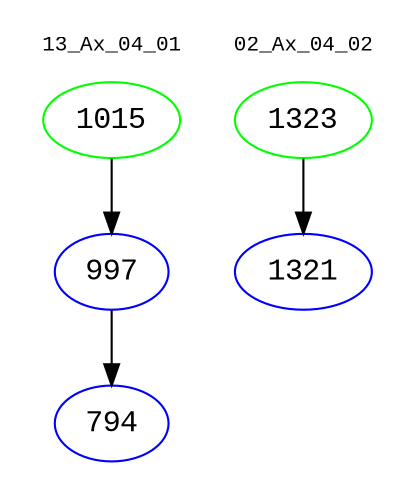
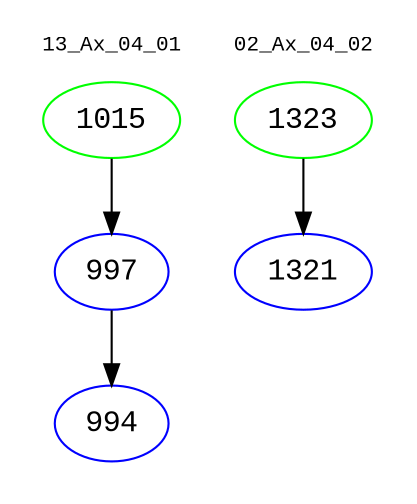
node "794": label "794" -> "994"
